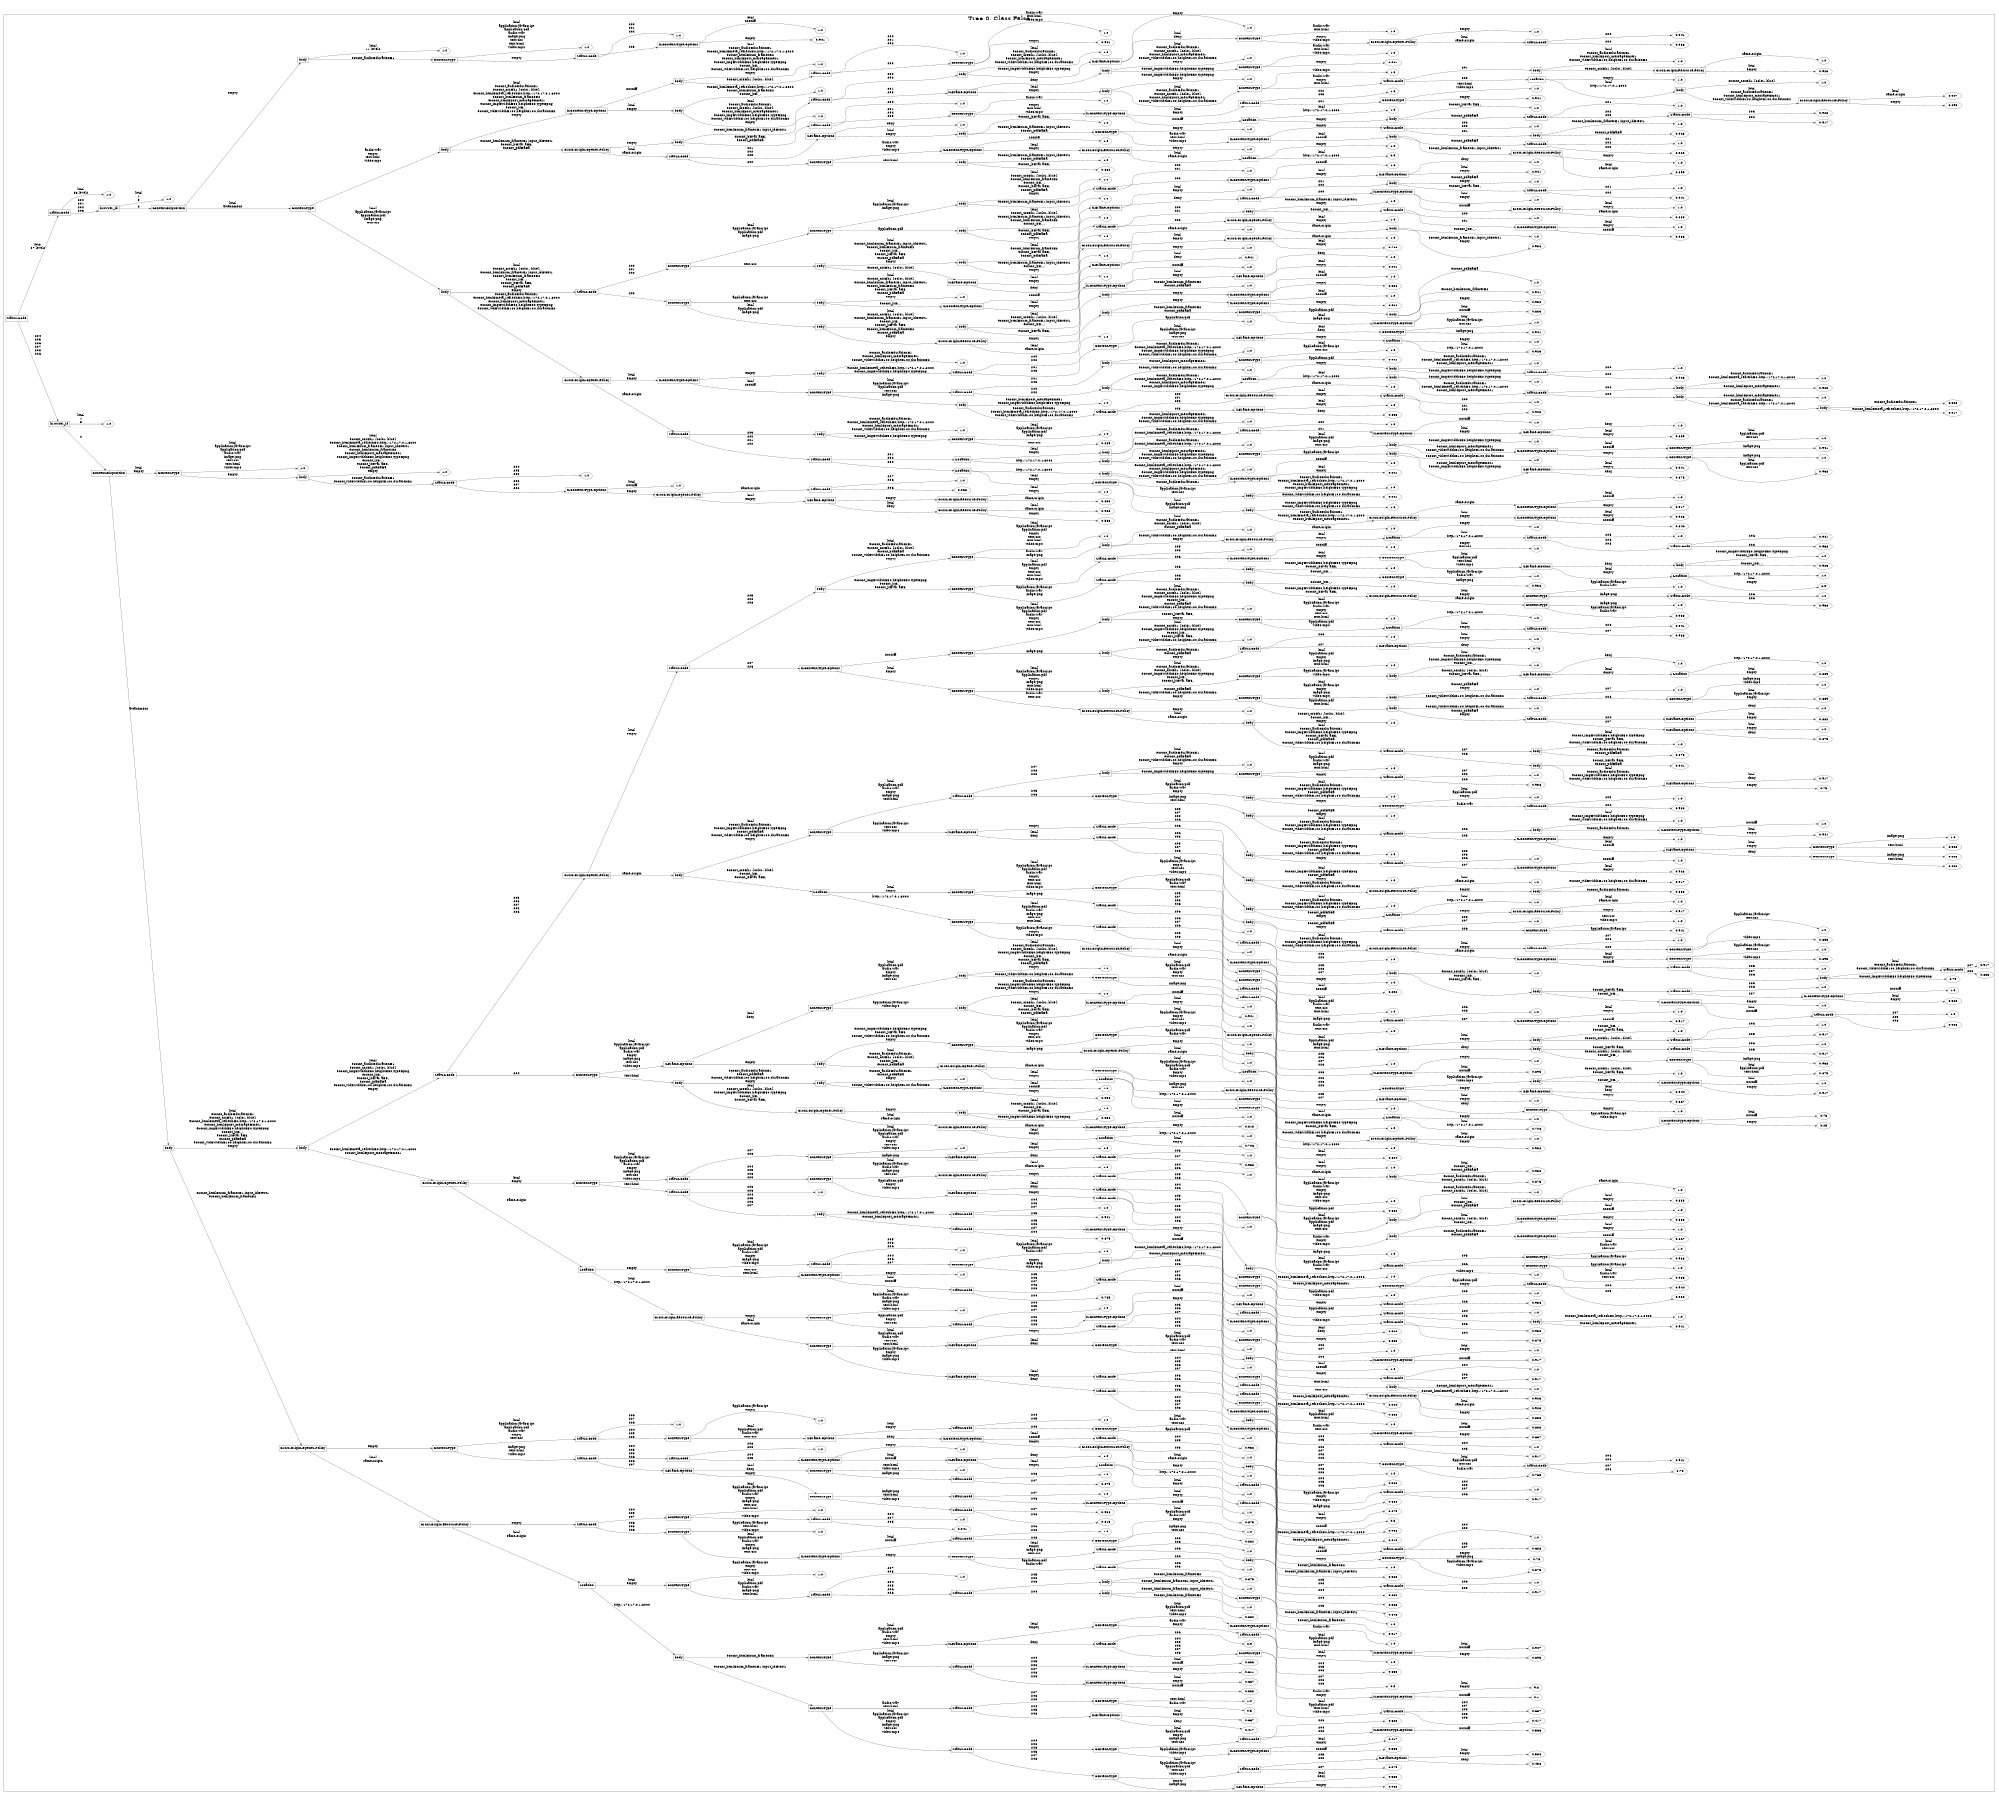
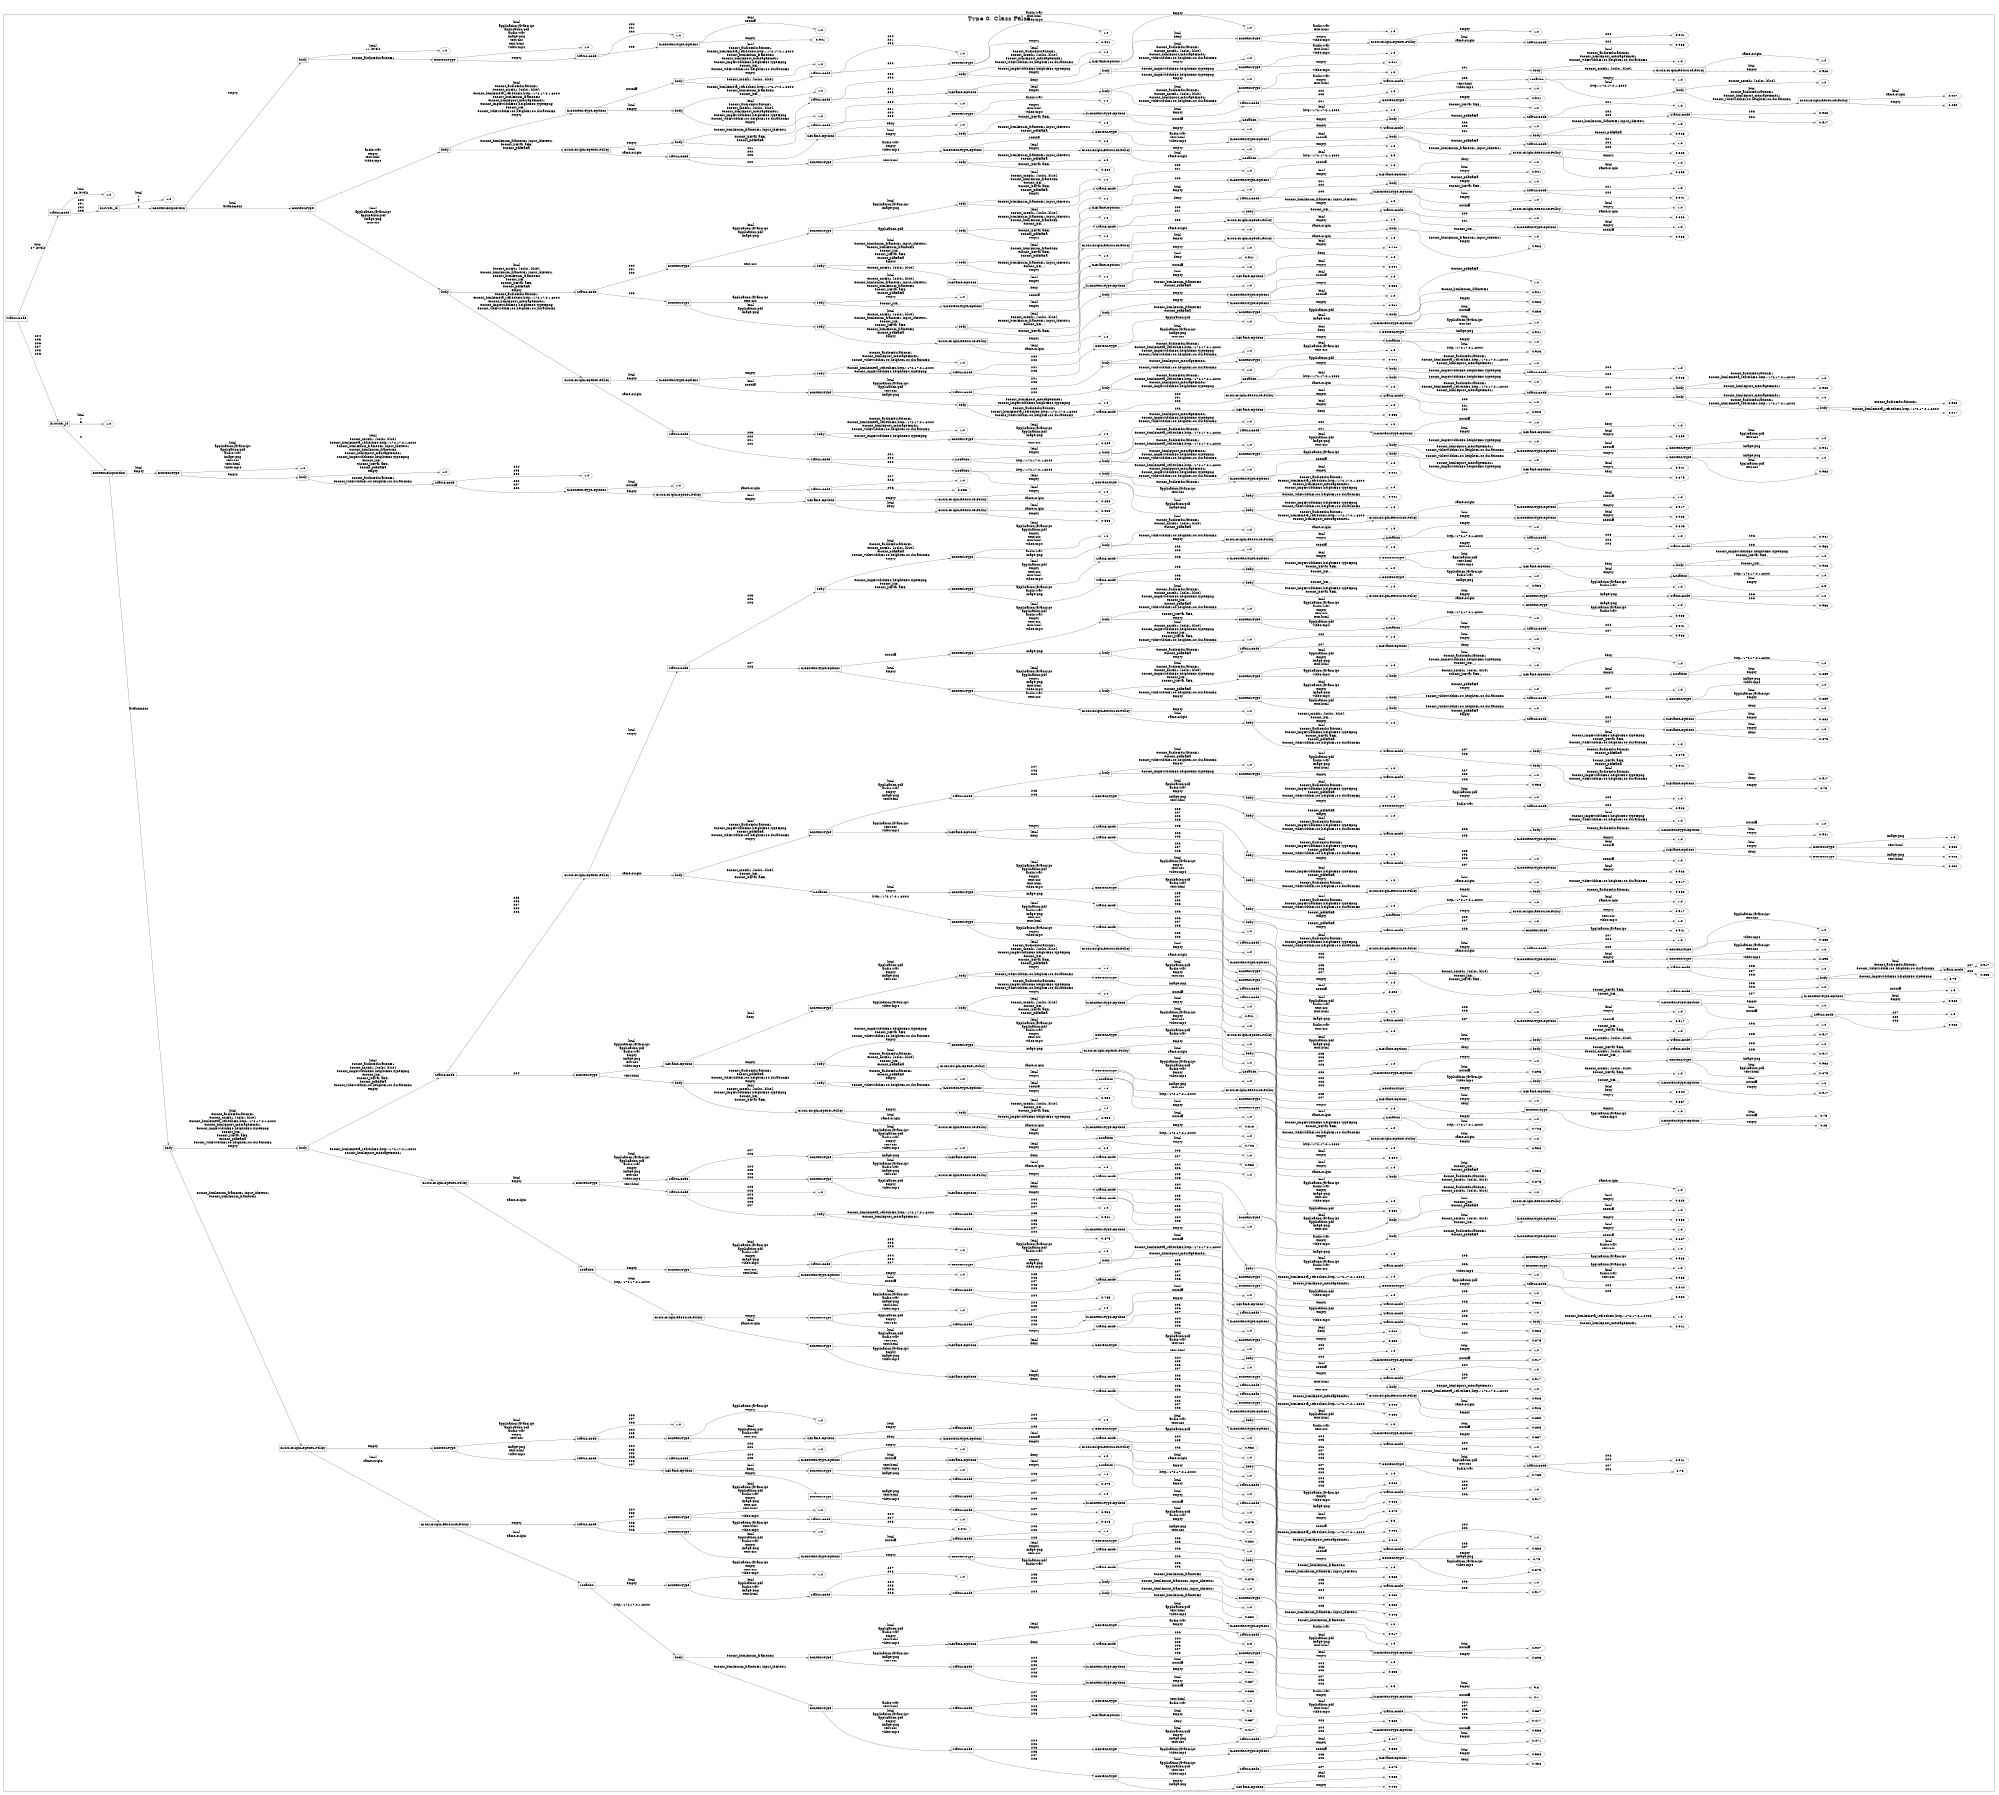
cluster "Tree 0, Class False": label "Tree 0, Class False" -> "Type 0, Class False"
node "0.471": added
